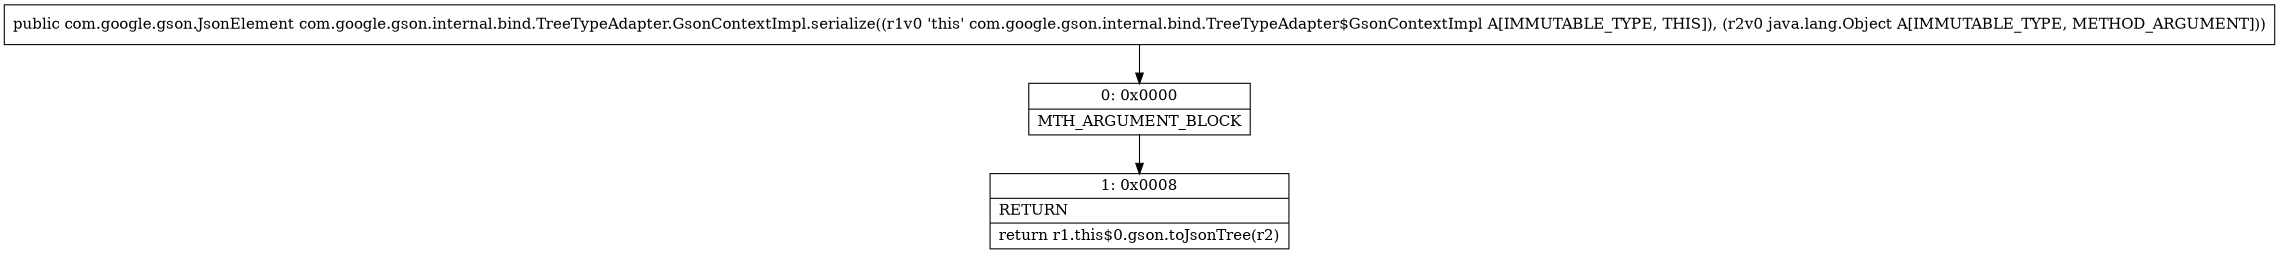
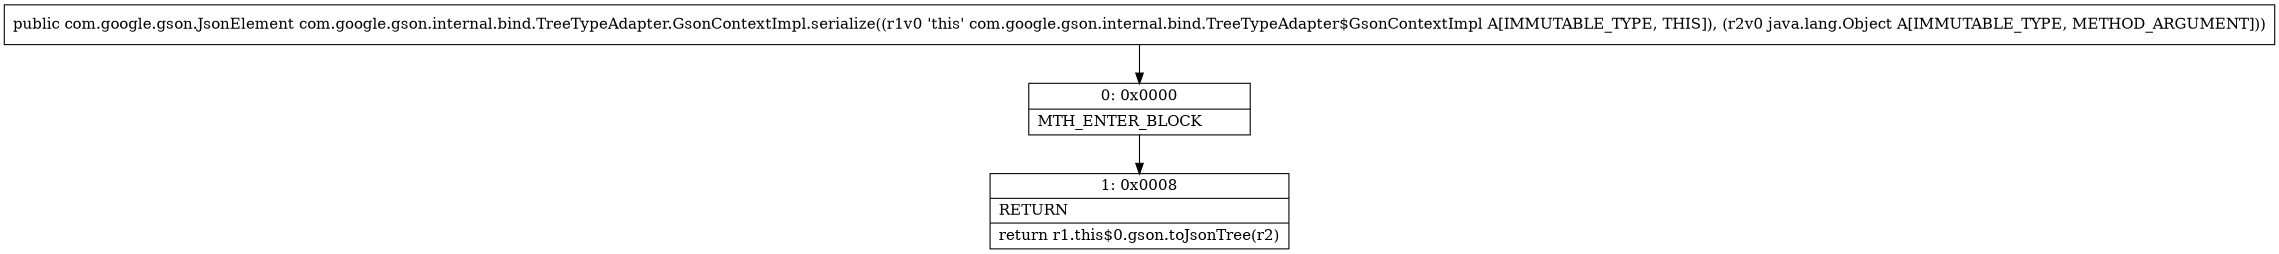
node "0: 0x0000": text "MTH_ARGUMENT_BLOCK" -> "MTH_ENTER_BLOCK"
